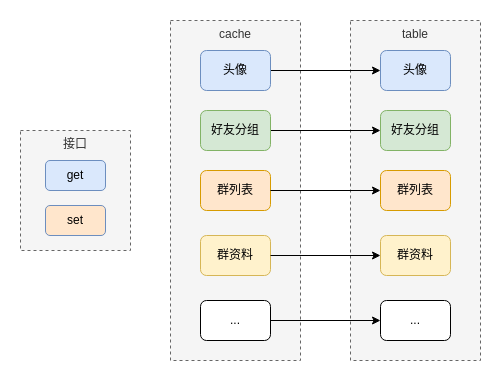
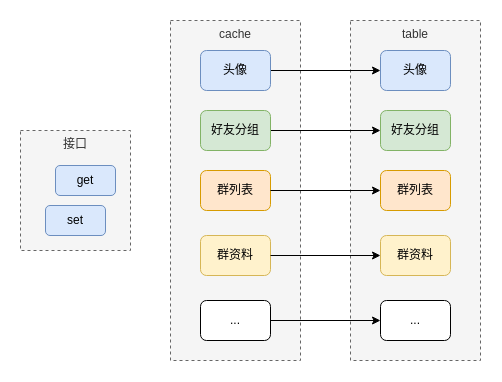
node "get": moved (76, 176) -> (86, 181)
node "set": fillcolor #ffe6cc -> #dae8fc
